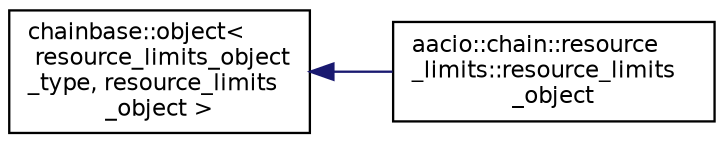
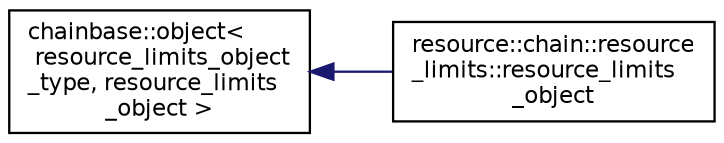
node "aacio::chain::resource _limits::resource_limits _object": label "aacio::chain::resource _limits::resource_limits _object" -> "resource::chain::resource _limits::resource_limits _object"
